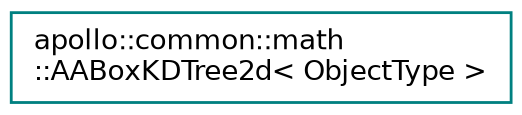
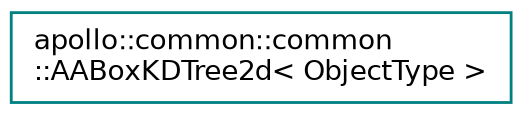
node "apollo::common::math ::AABoxKDTree2d< ObjectType >": label "apollo::common::math ::AABoxKDTree2d< ObjectType >" -> "apollo::common::common ::AABoxKDTree2d< ObjectType >"
